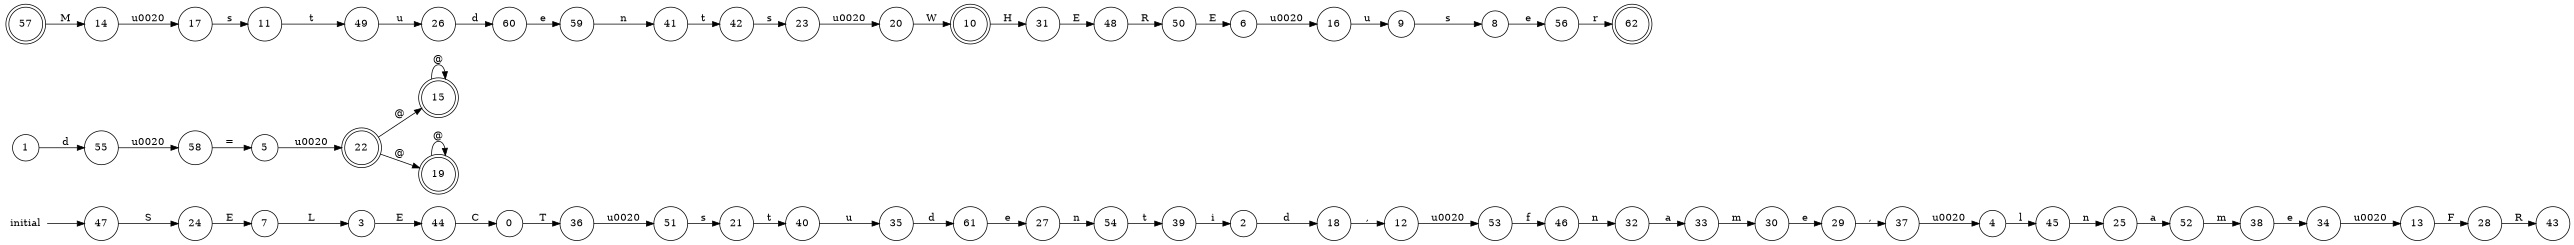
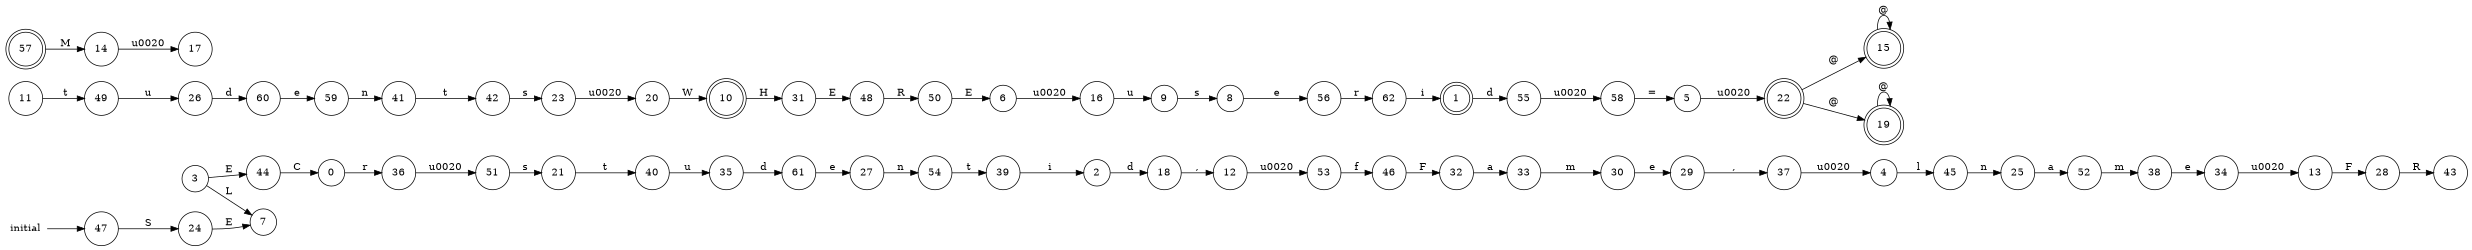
edge "17" -> "11": removed, label "s"
node "62": shape doublecircle -> circle
edge "62" -> "1": added, label "i"
node "1": shape circle -> doublecircle
edge "0" -> "36": label "T" -> "r"
edge "46" -> "32": label "n" -> "F"
edge "7" -> "3": reversed
